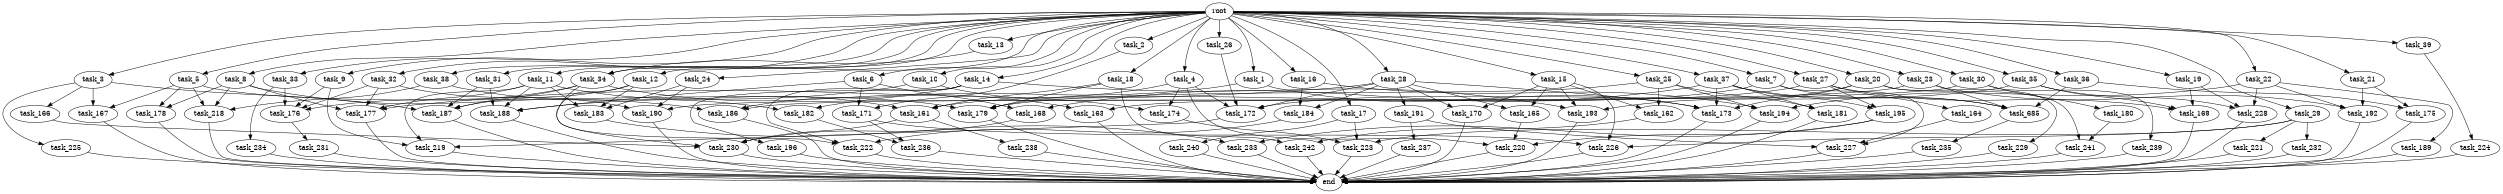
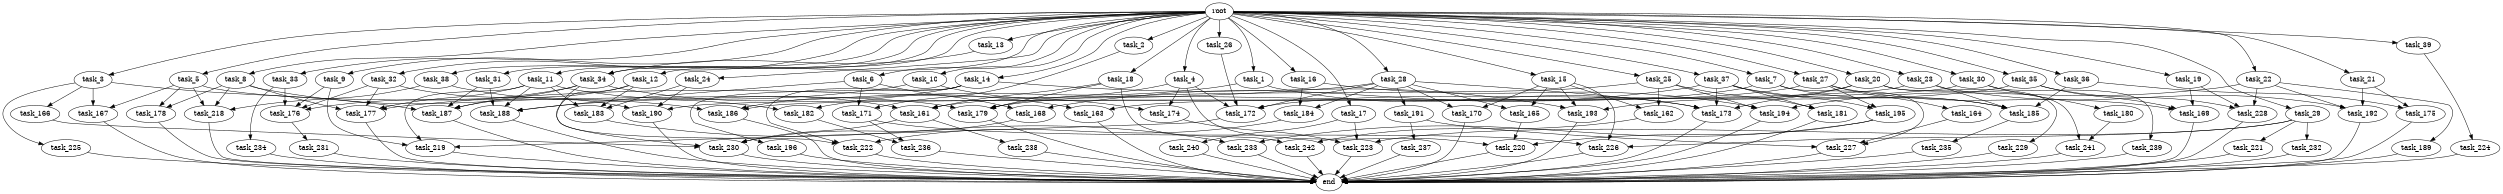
node "task_685": label "task_685" -> "task_185"
